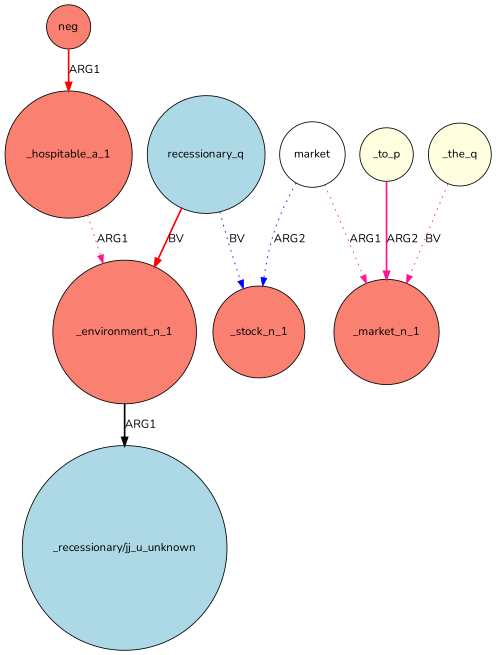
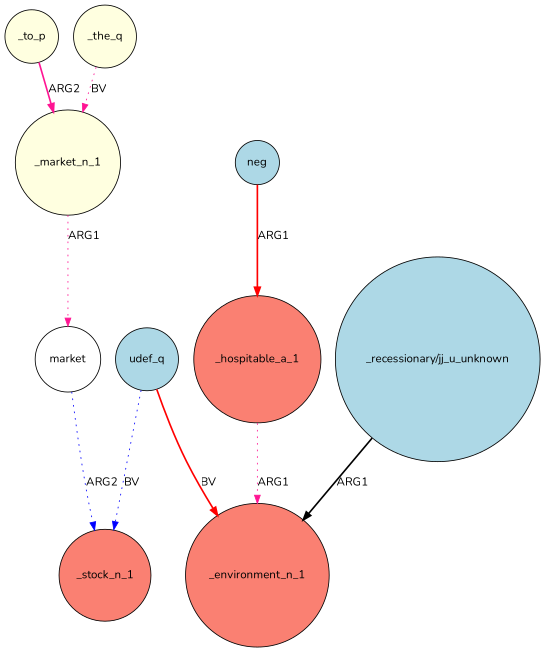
node "neg": fillcolor salmon -> lightblue
node "recessionary_q": label "recessionary_q" -> "udef_q"
edge "market" -> "_market_n_1": reversed
node "_market_n_1": fillcolor salmon -> lightyellow
edge "_environment_n_1" -> "_recessionary/jj_u_unknown": reversed
